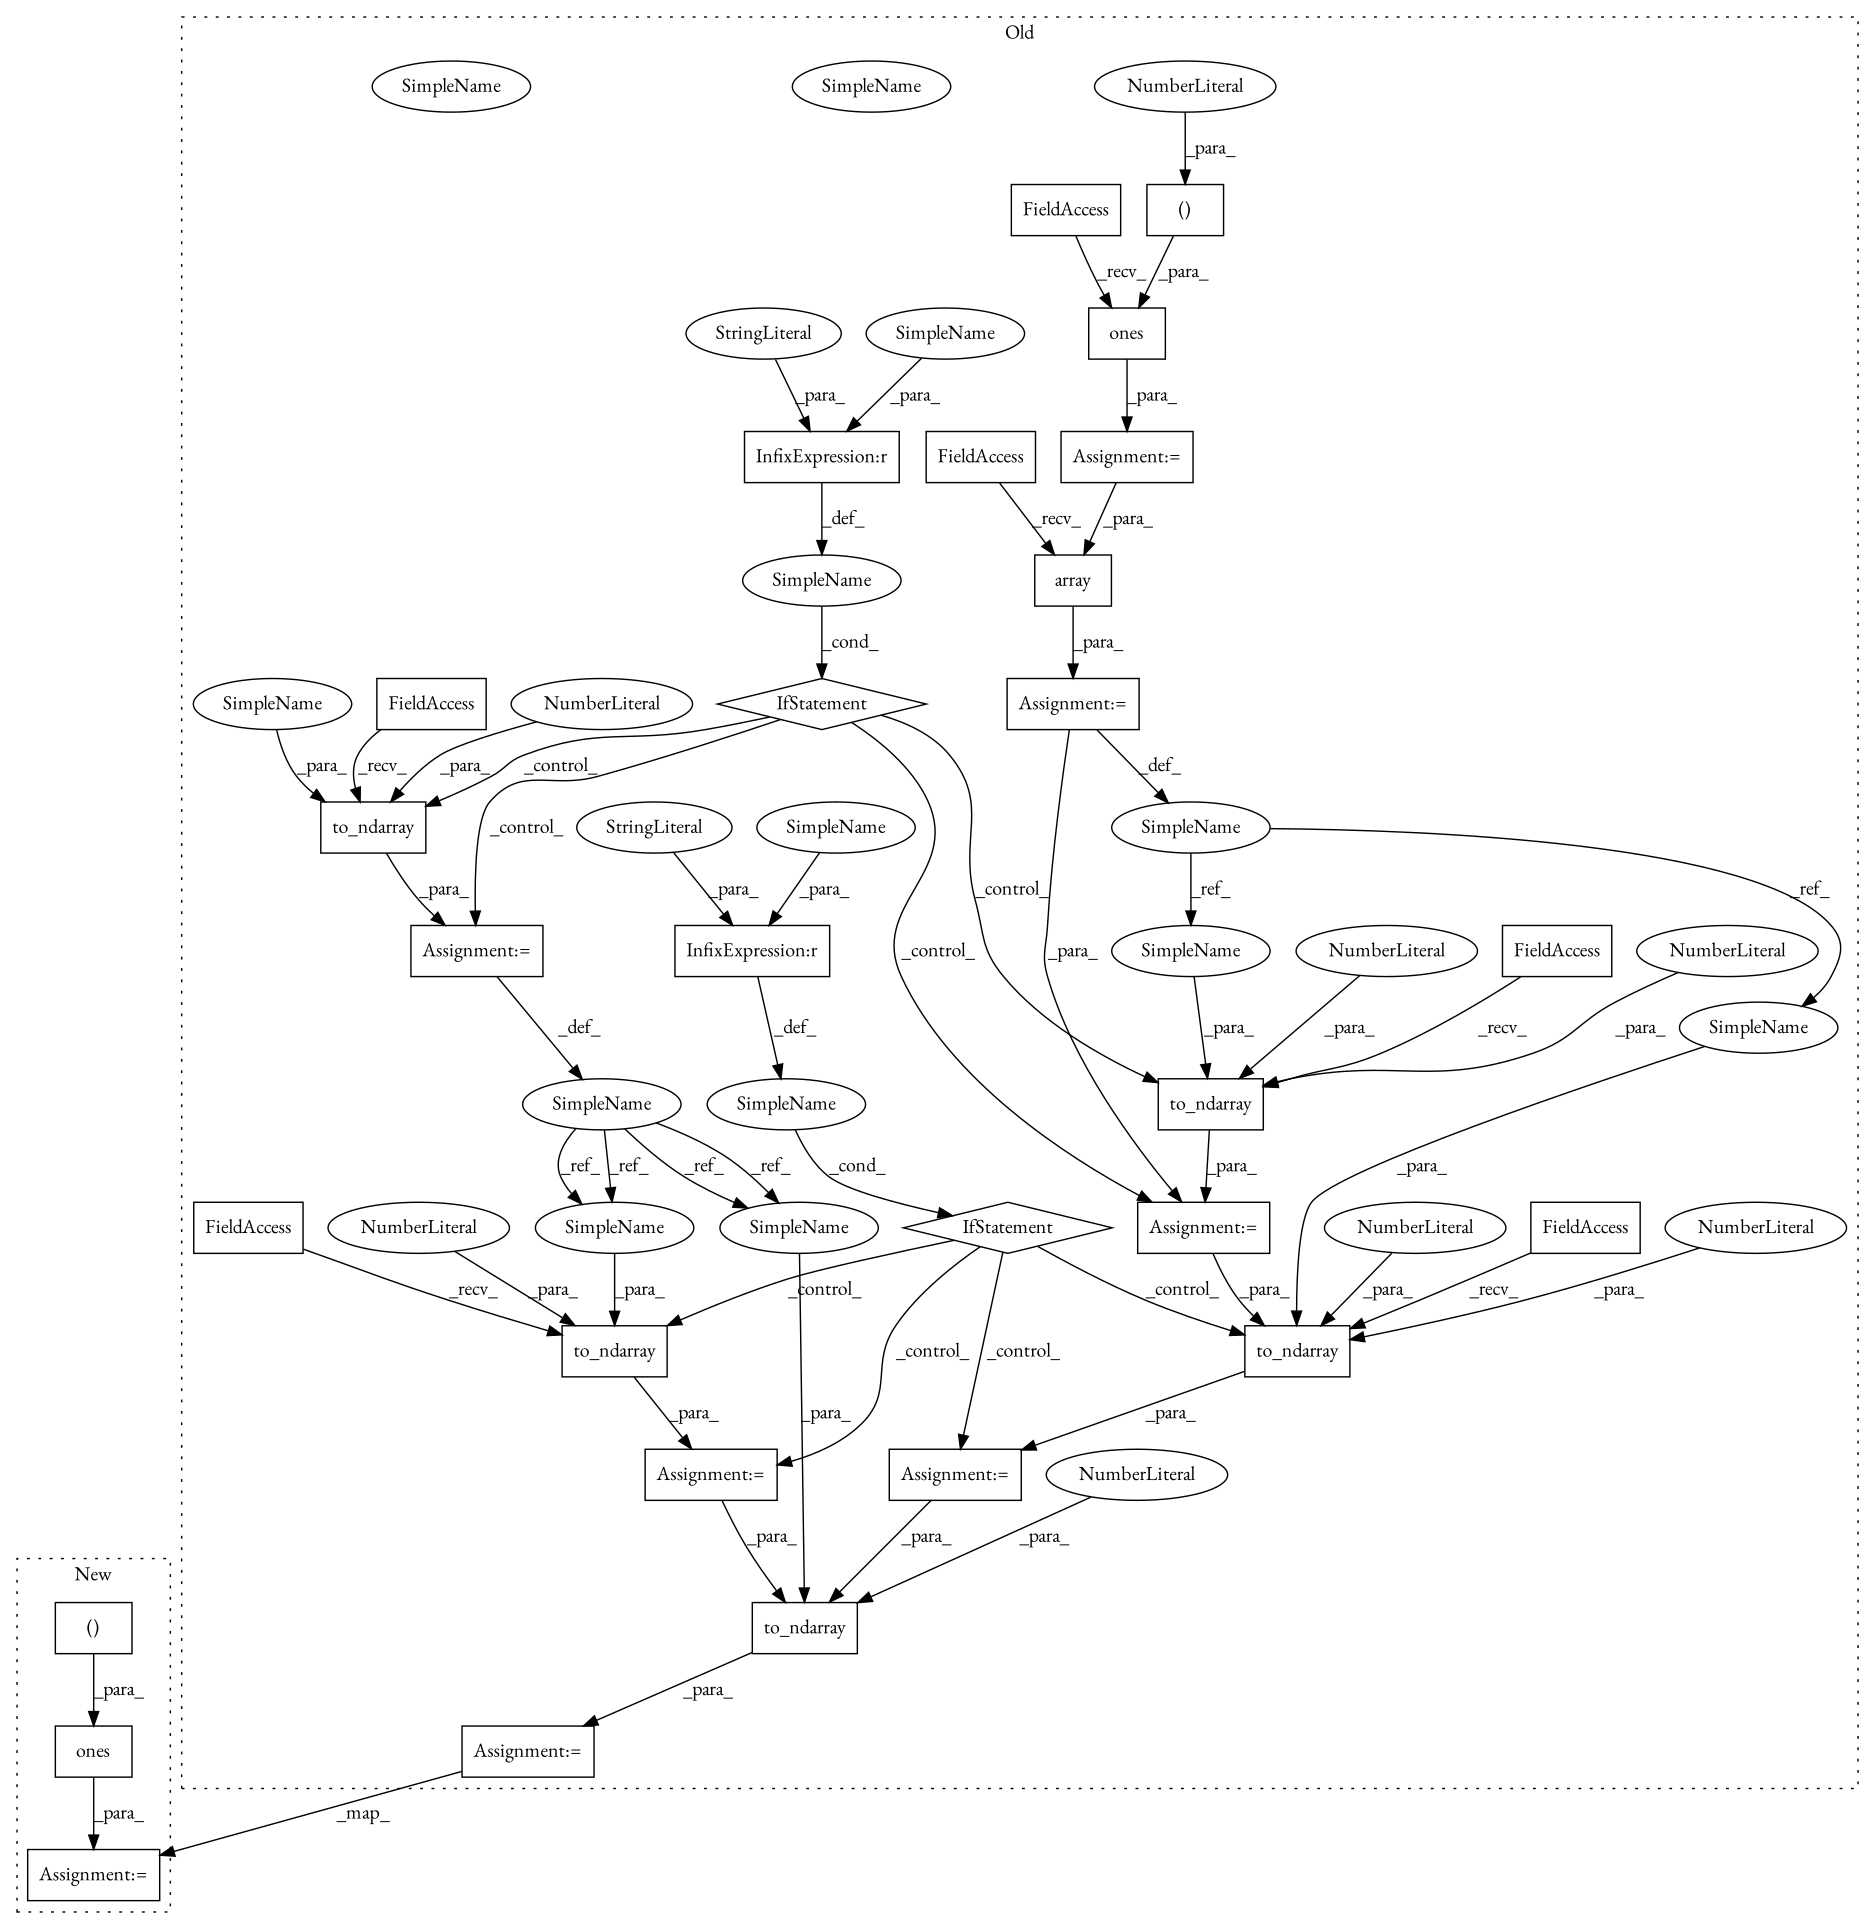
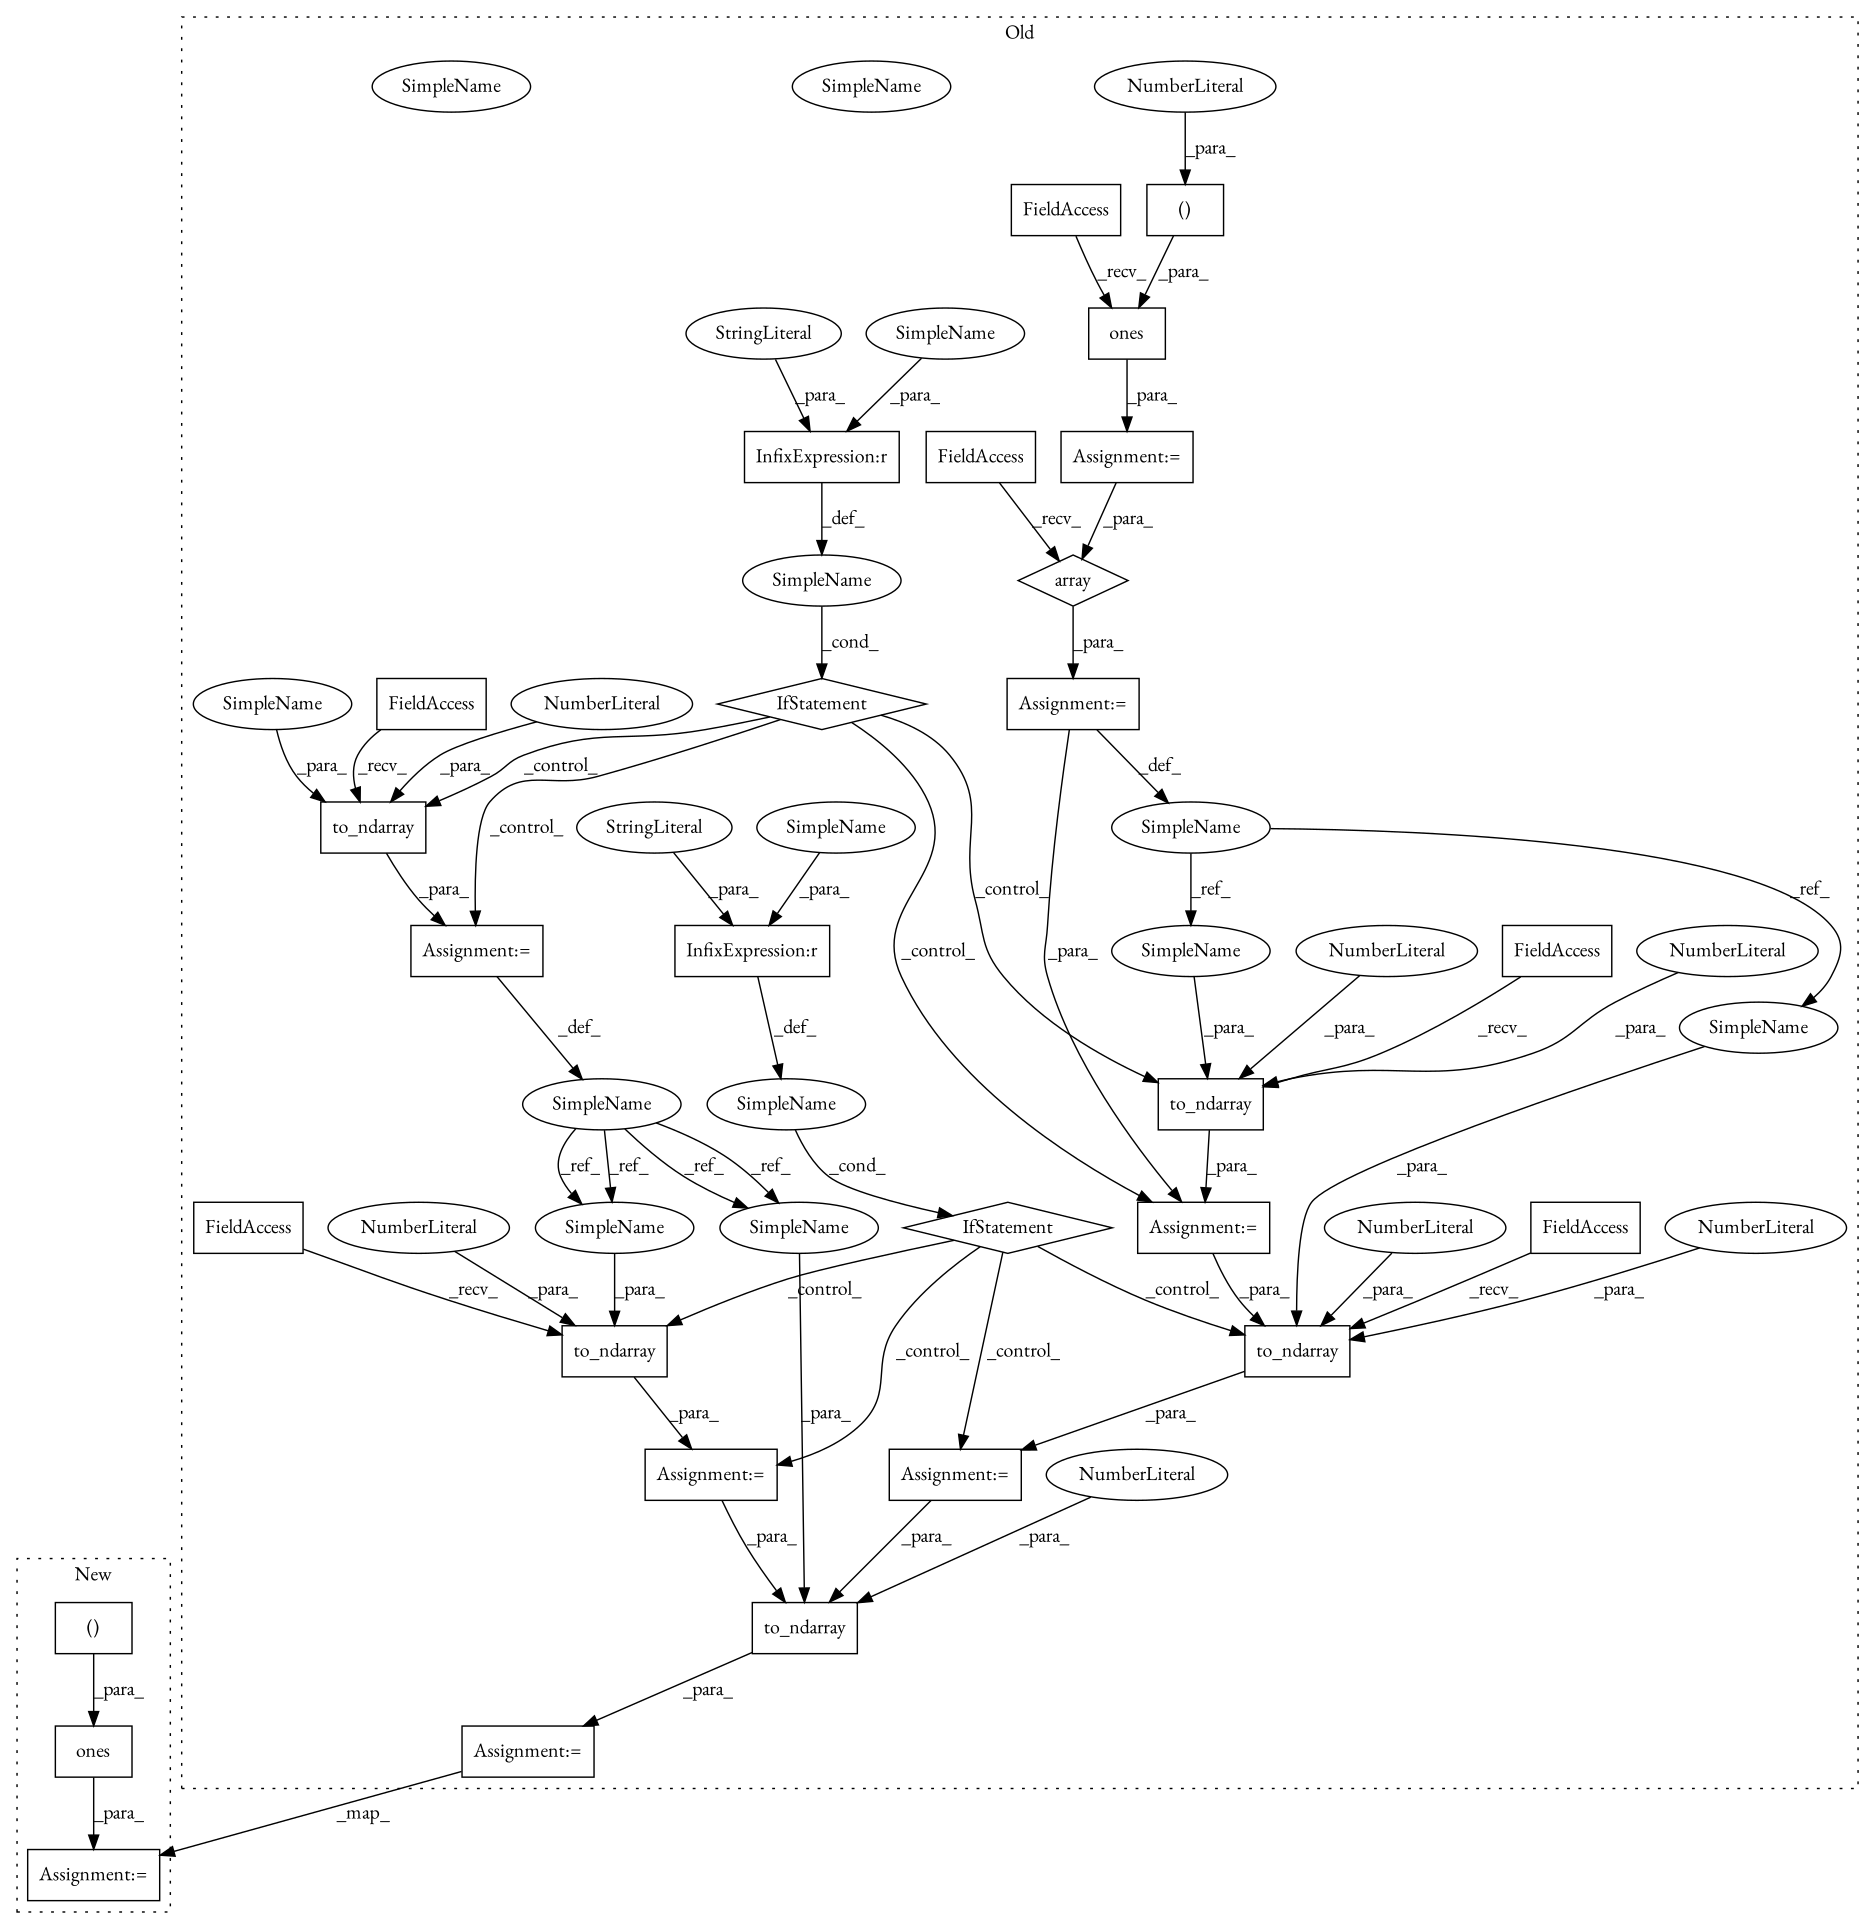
node "array": shape box -> diamond
